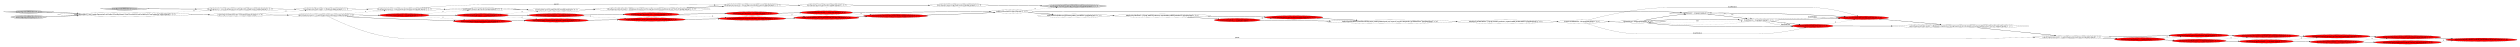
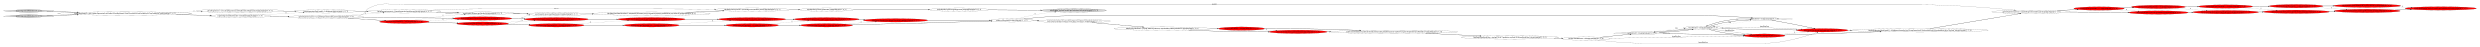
node "linearRegressionWithSetters['0', '0', '1']": removed
node "logisticRegressionWithSetters['1', '0', '0']": shape ellipse -> diamond
edge "r.getDouble(0) != 0.0@@@22@@@['1', '0', '0']" -> "r.getDouble(0) != 0.0@@@22@@@['0', '1', '0']": now "foundNonZero = true@@@22@@@['1', '1', '0']" -> "r.getDouble(0) != 0.0@@@22@@@['0', '1', '0']"
edge "foundNonZero = true@@@22@@@['1', '1', '0']" -> "r.getDouble(0) != 0.0@@@22@@@['1', '0', '0']": style dashed -> bold
